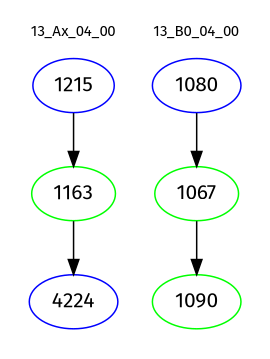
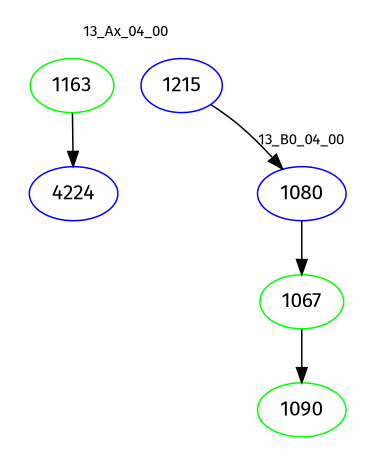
edge "1215" -> "1163": now "1215" -> "1080"
